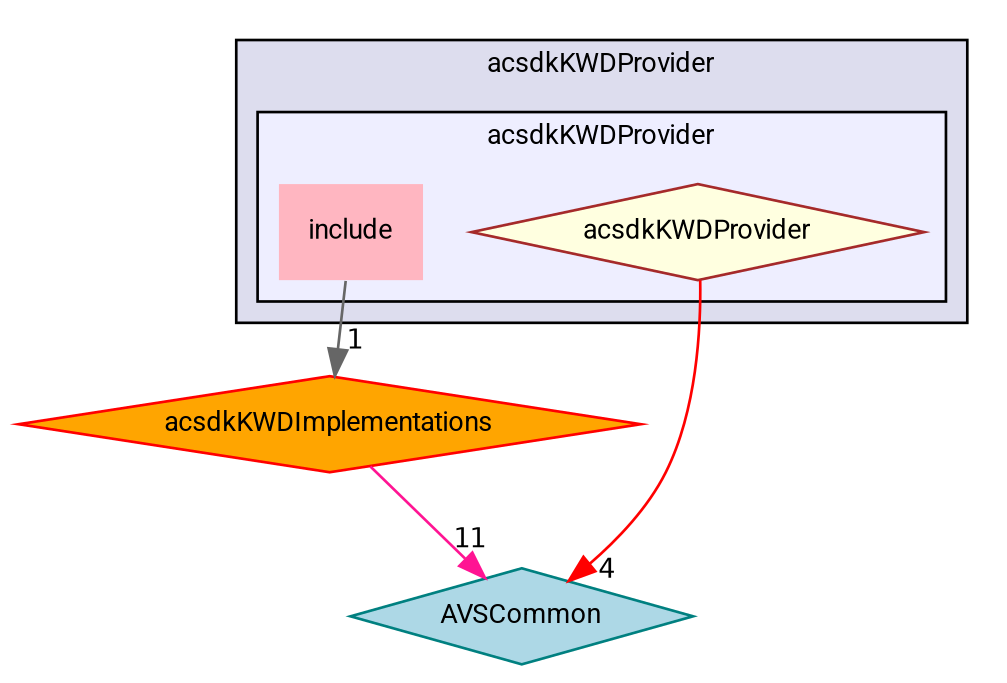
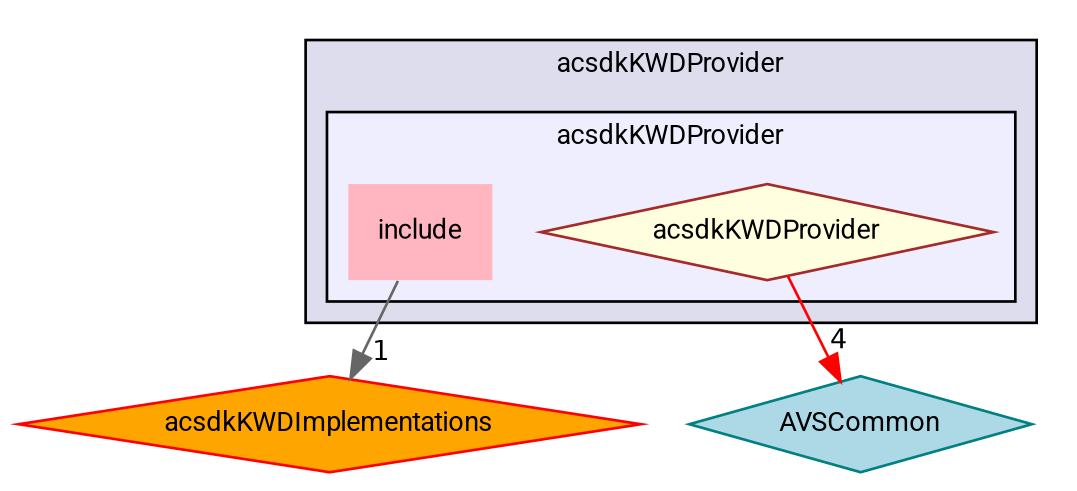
edge "acsdkKWDImplementations" -> "AVSCommon": removed
